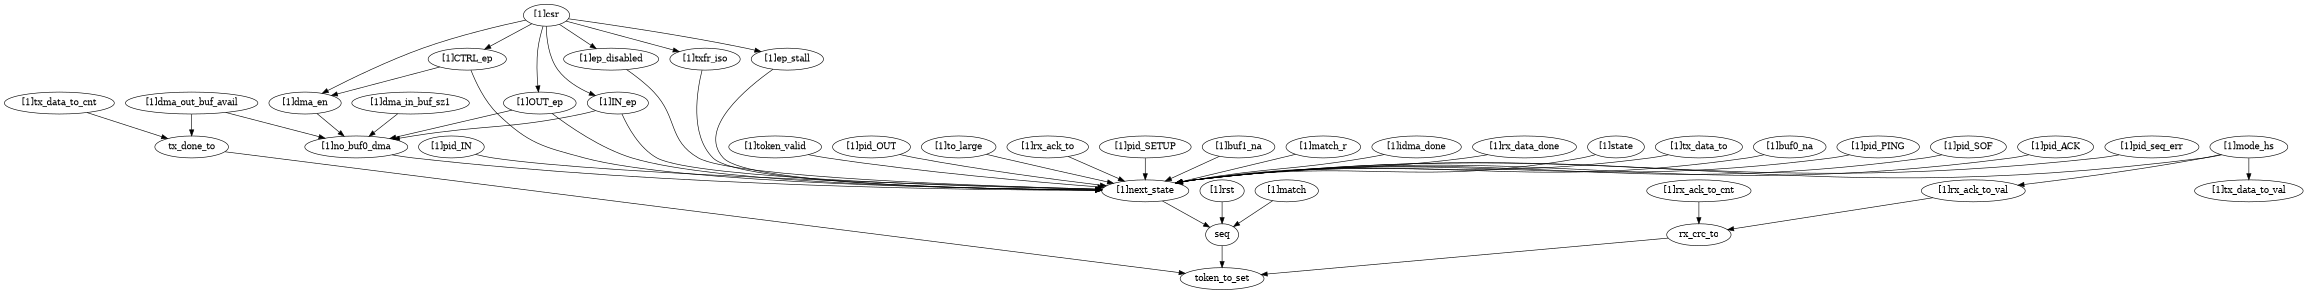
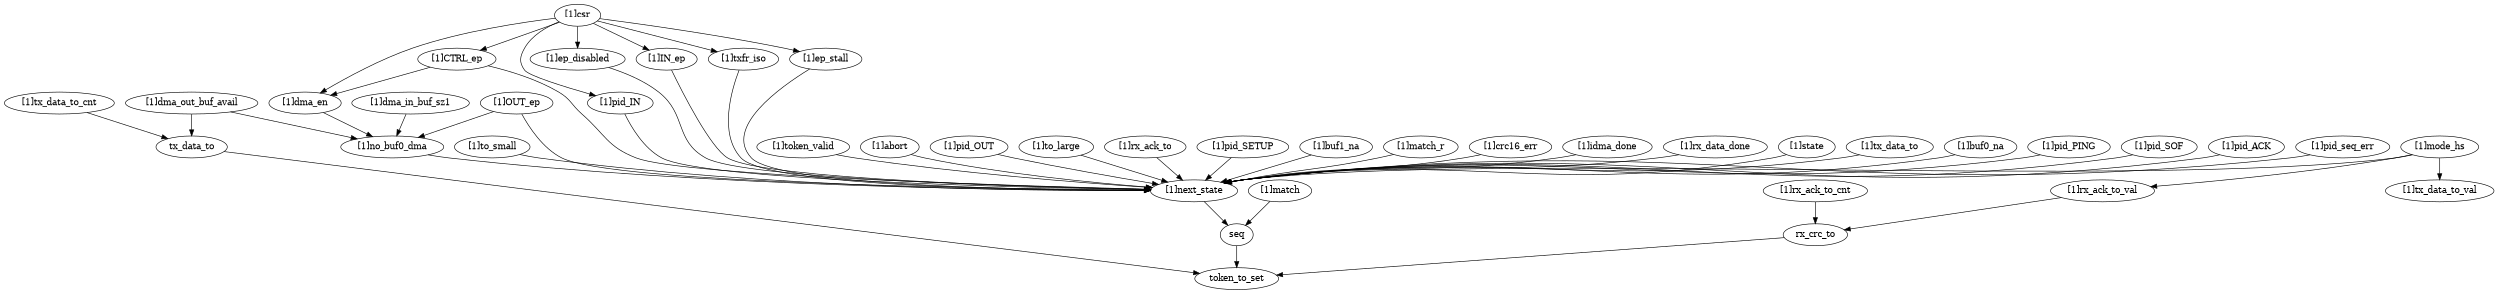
edge "[1]csr" -> "[1]OUT_ep": now "[1]csr" -> "[1]pid_IN"
edge "[1]IN_ep" -> "[1]no_buf0_dma": removed
node "tx_done_to": label "tx_done_to" -> "tx_data_to"
node "[1]to_small": added
node "[1]abort": added
node "[1]crc16_err": added
node "[1]rst": removed
